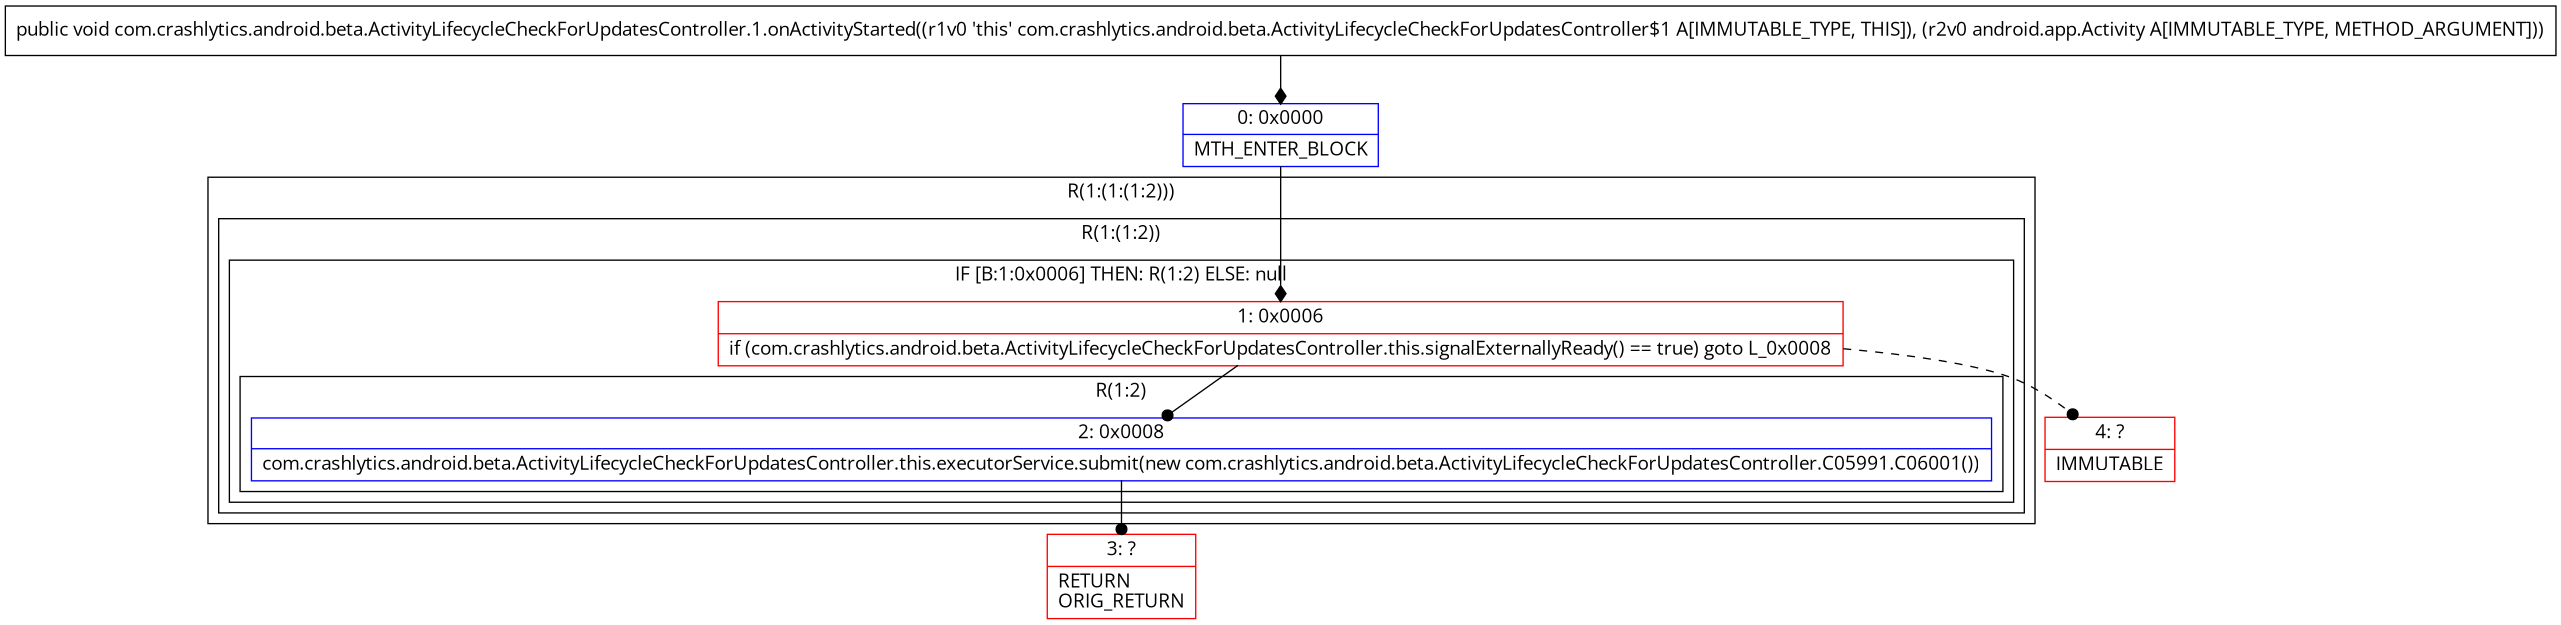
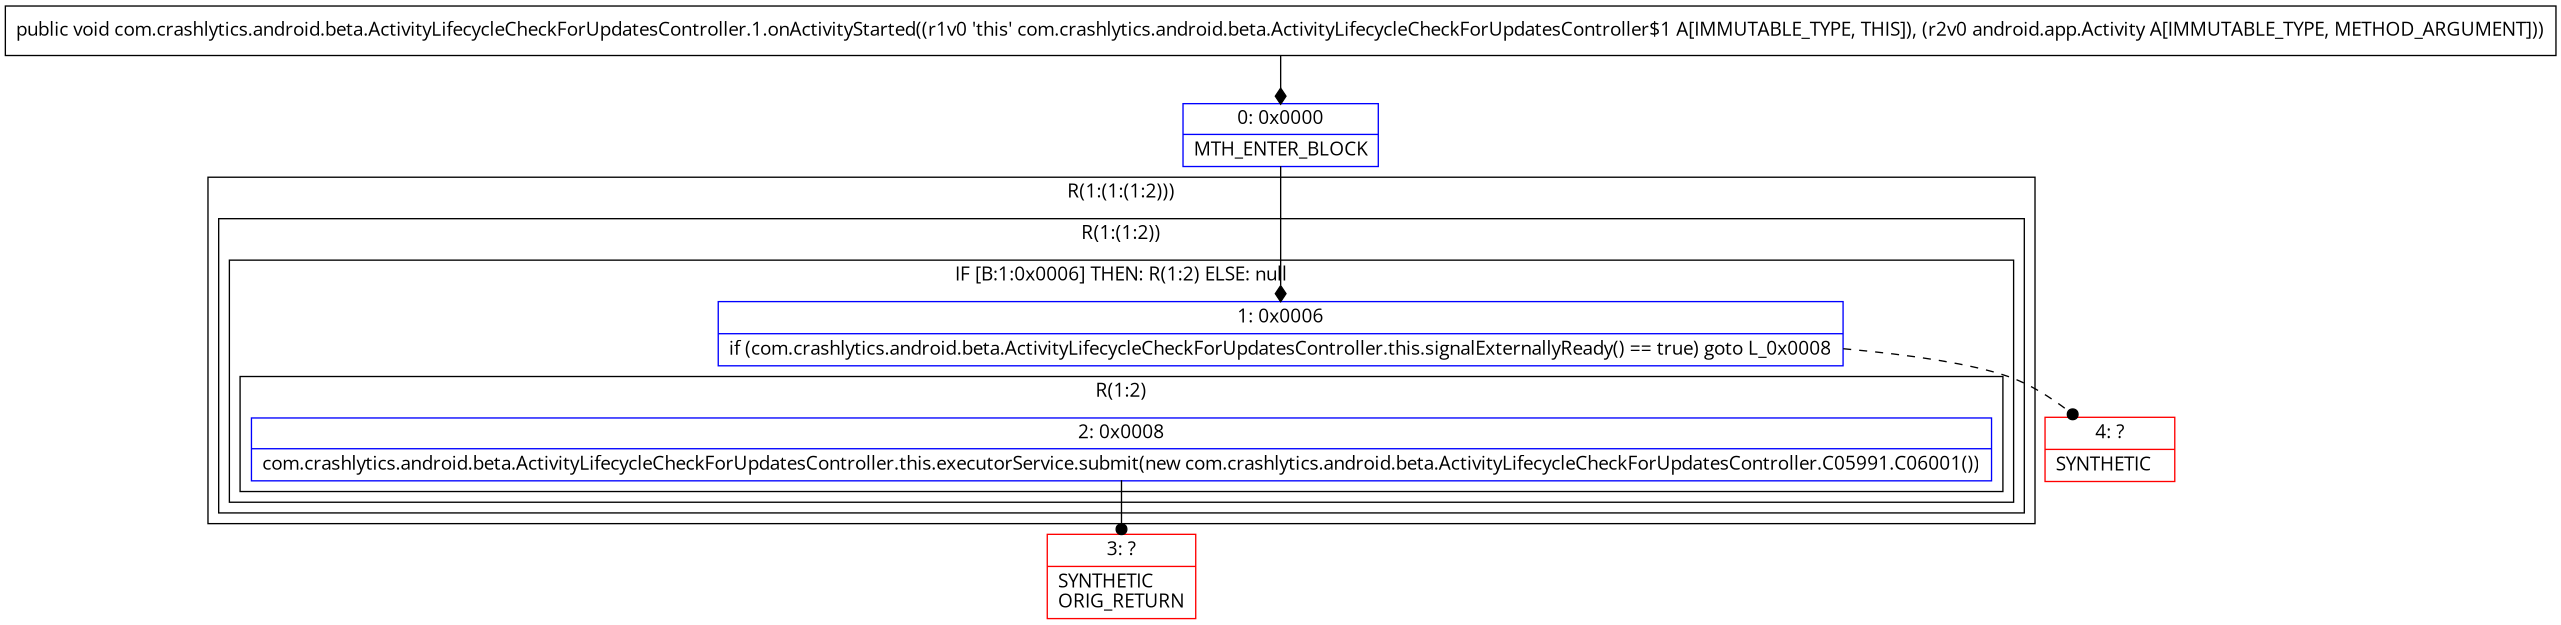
node "1: 0x0006": color red -> blue
edge "1: 0x0006" -> "2: 0x0008": removed
node "4: ?": text "IMMUTABLE" -> "SYNTHETIC"
node "3: ?": text "RETURN" -> "SYNTHETIC"
